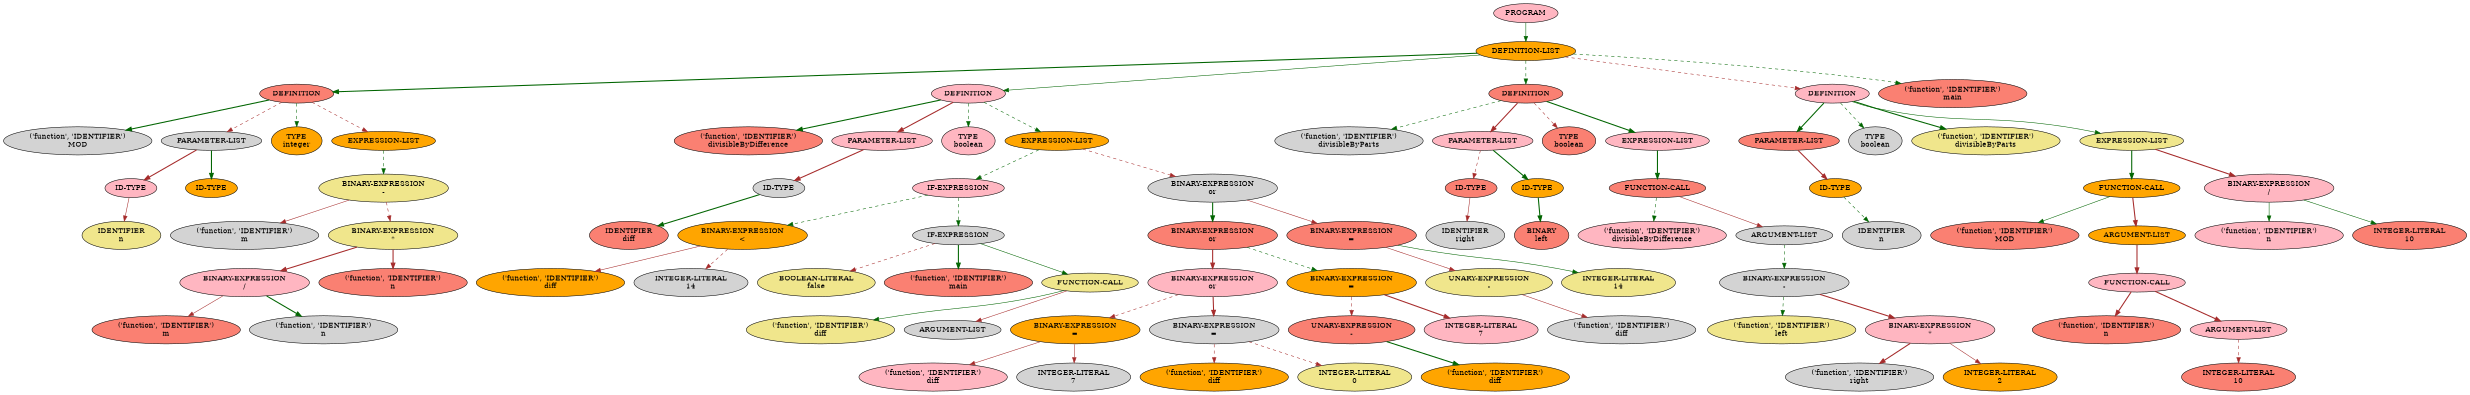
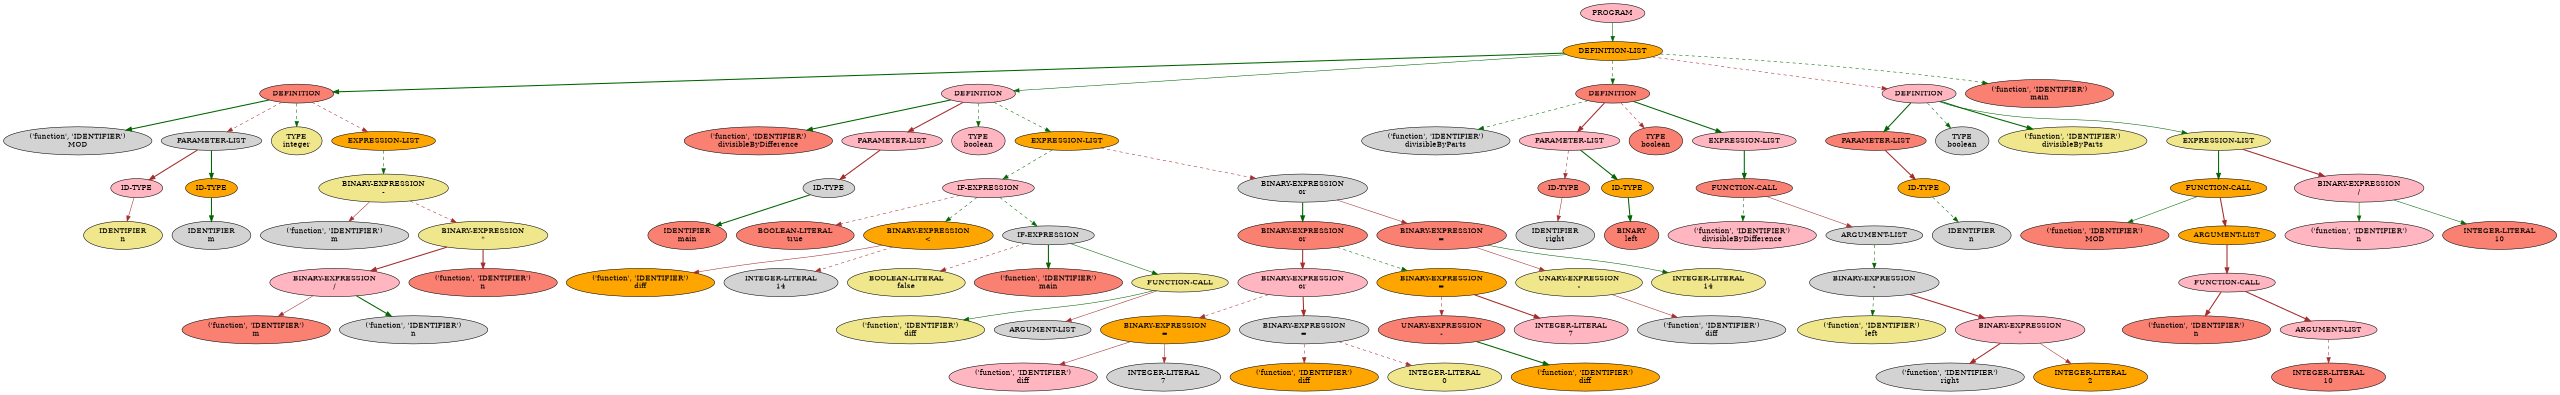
node "TYPE integer": fillcolor orange -> khaki
node "IDENTIFIER m": added
node "IDENTIFIER diff": label "IDENTIFIER diff" -> "IDENTIFIER main"
node "BOOLEAN-LITERAL true": added
